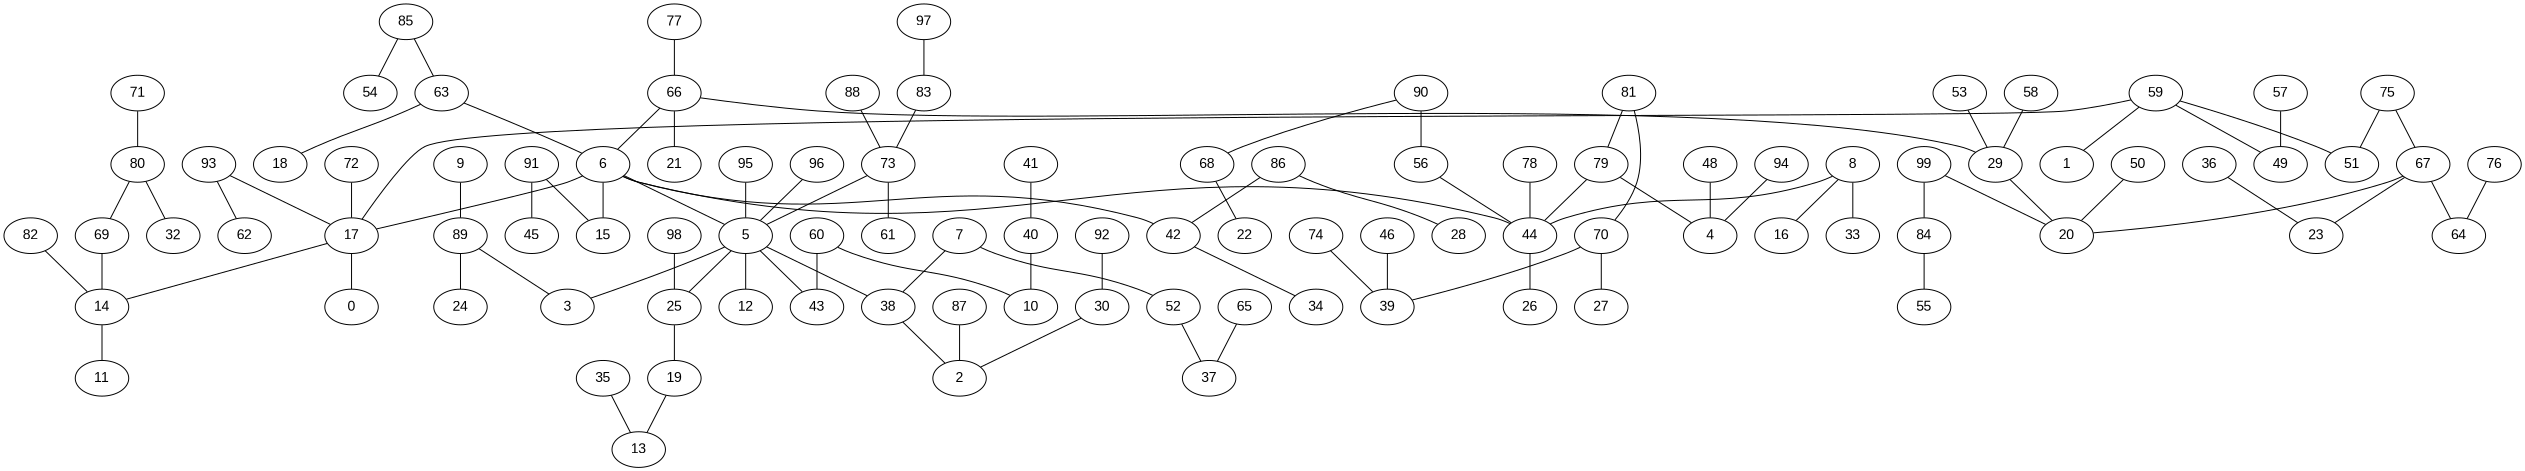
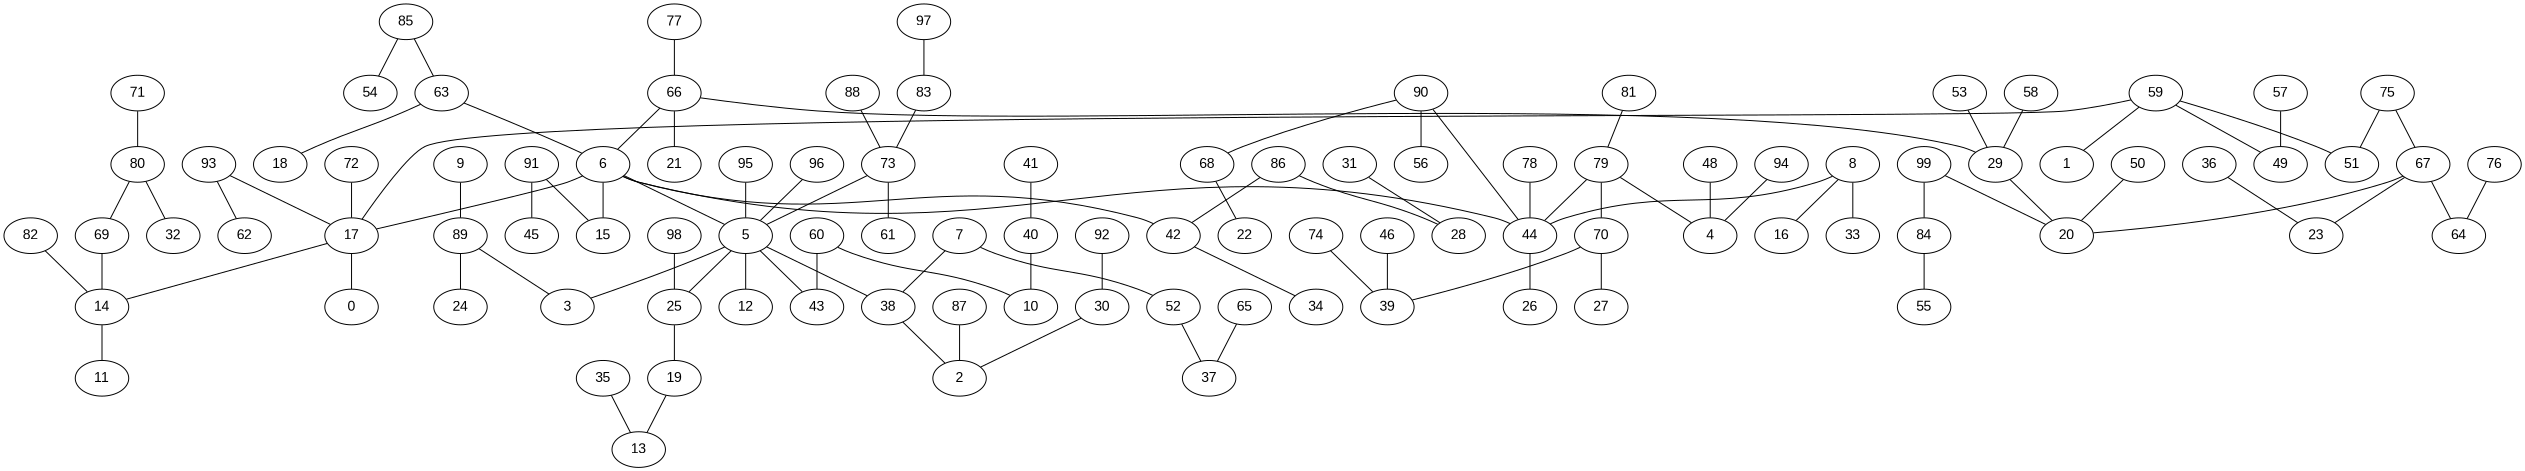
node "31": added
edge "81" -- "70": now "79" -- "70"
edge "56" -- "44": now "90" -- "44"
